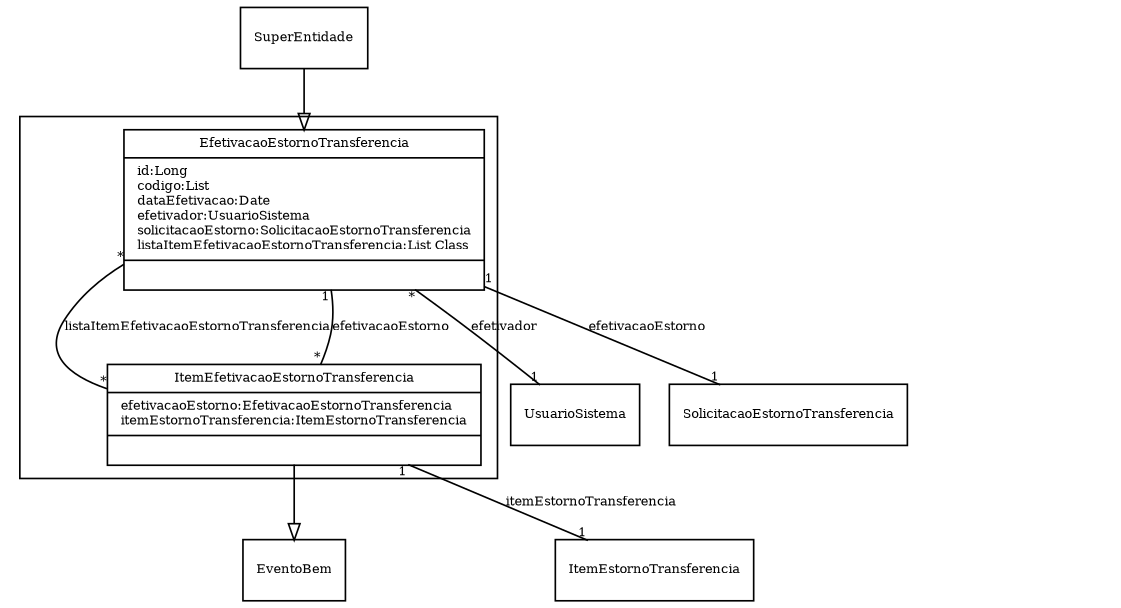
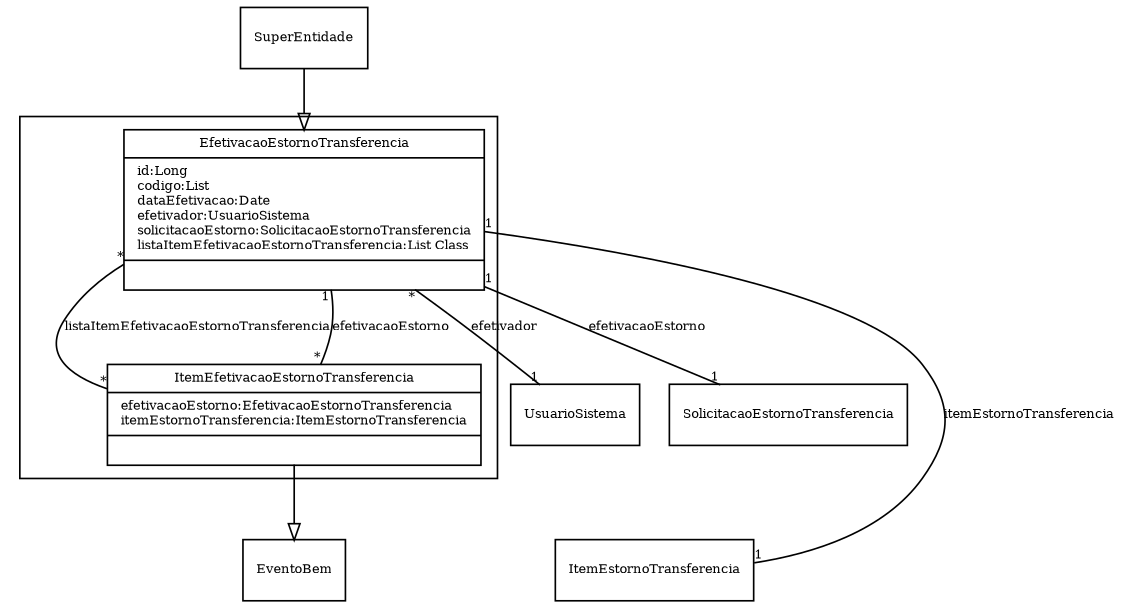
edge "ItemEfetivacaoEstornoTransferencia" -- "ItemEstornoTransferencia": now "EfetivacaoEstornoTransferencia" -- "ItemEstornoTransferencia"
